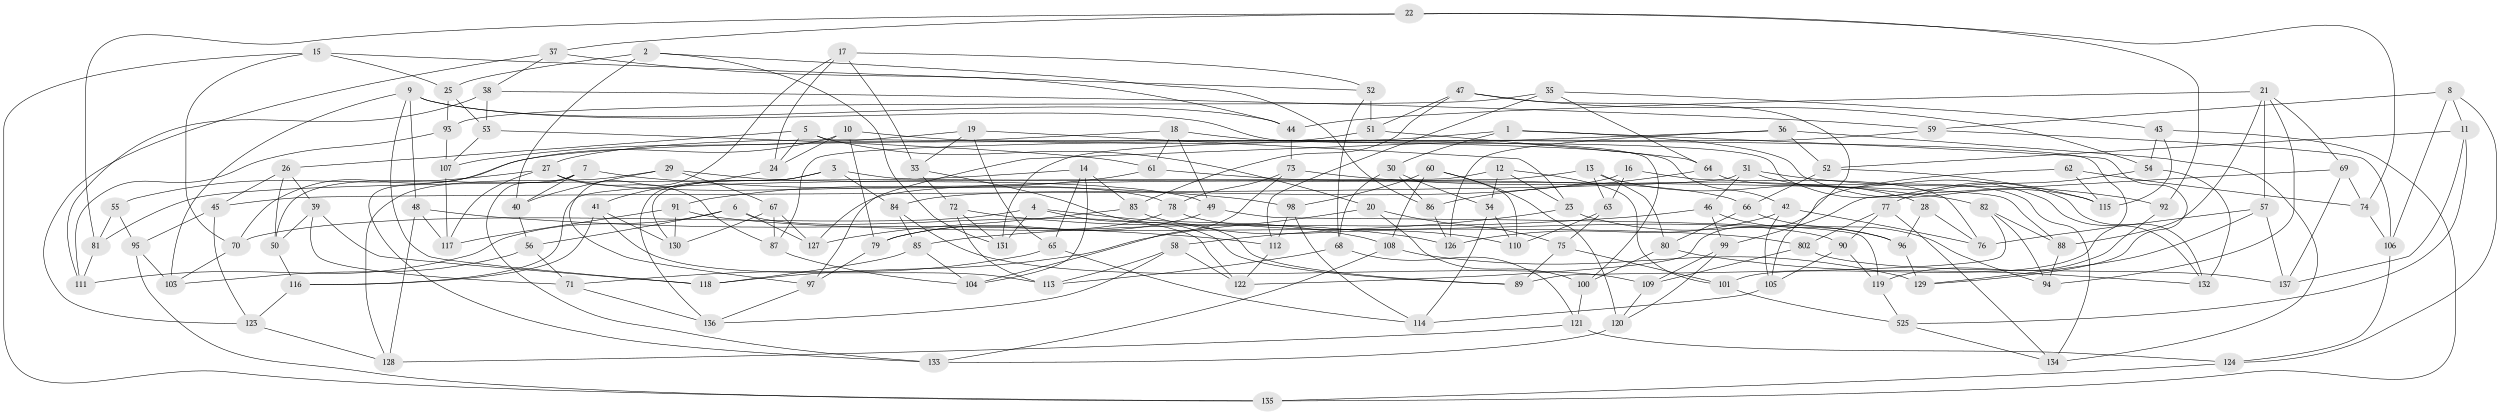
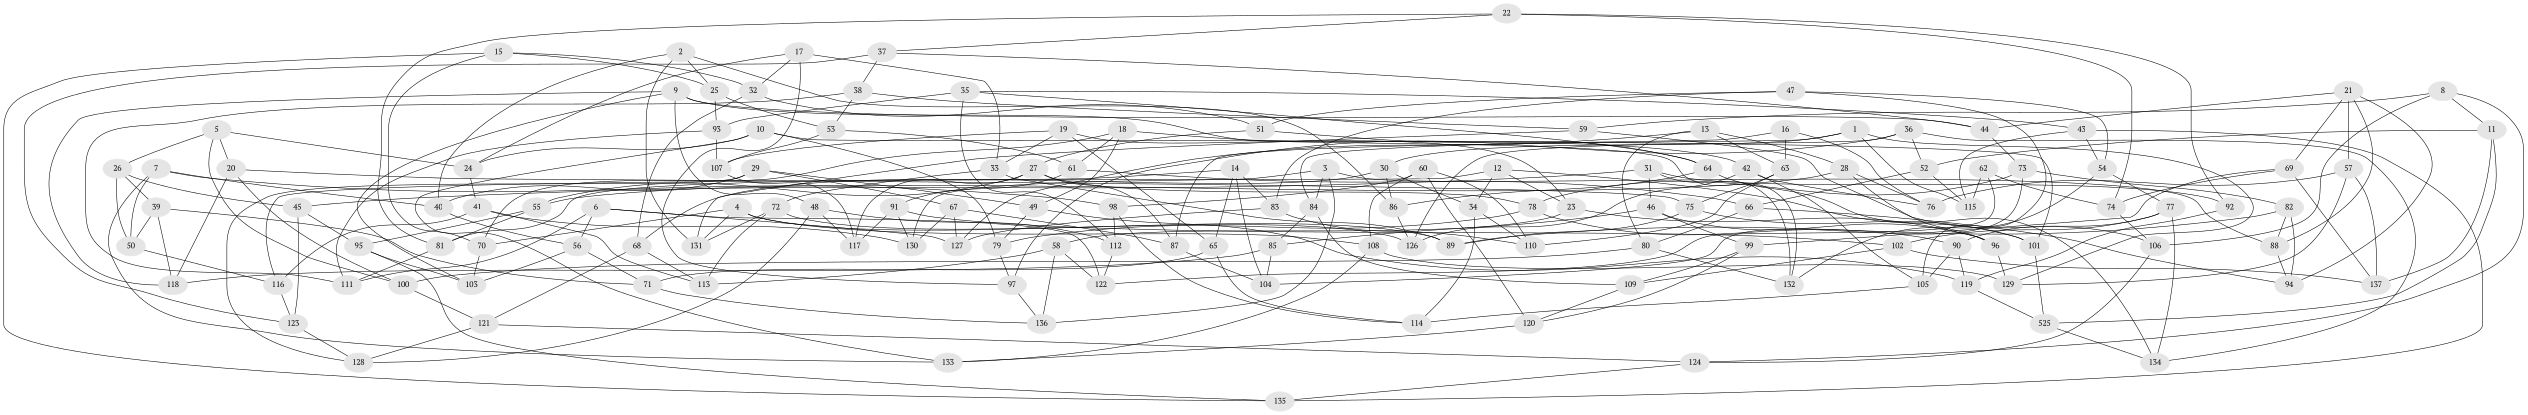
edge "28" -- "55": added
node "802": label "802" -> "102"
